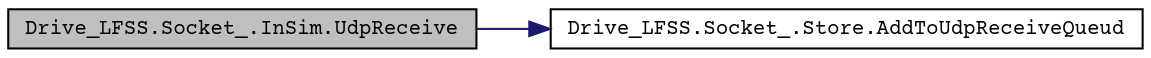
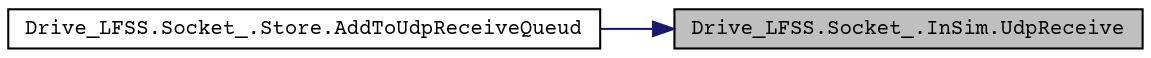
edge "Drive_LFSS.Socket_.InSim.UdpReceive" -> "Drive_LFSS.Socket_.Store.AddToUdpReceiveQueud": reversed
